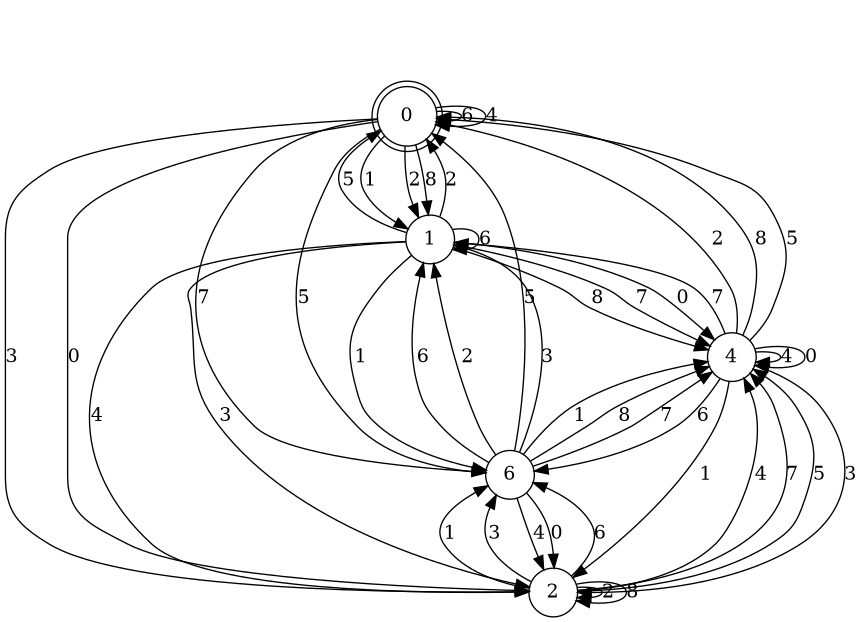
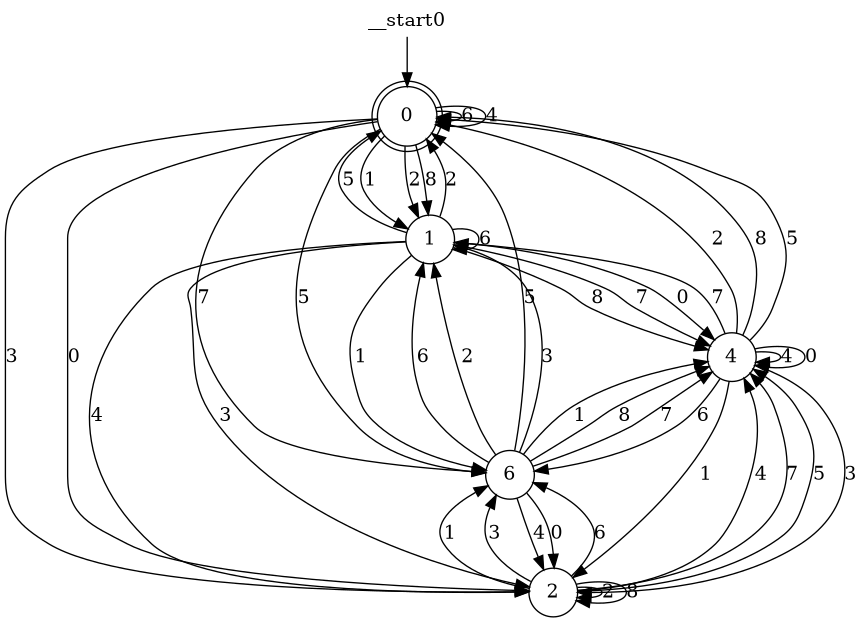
node "__start0": added
